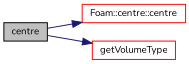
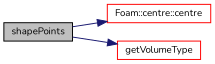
node "centre": label "centre" -> "shapePoints"
